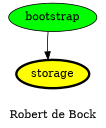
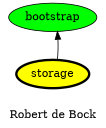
edge "bootstrap" -> "storage": reversed
